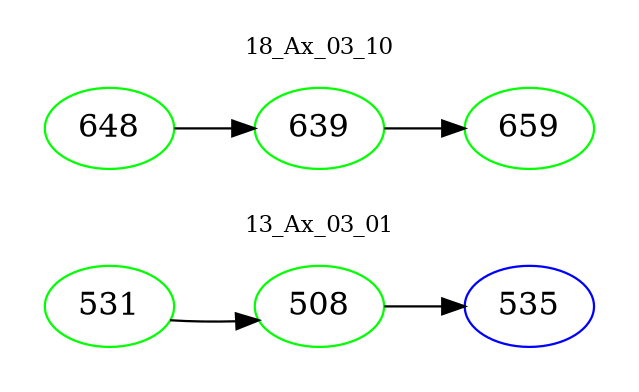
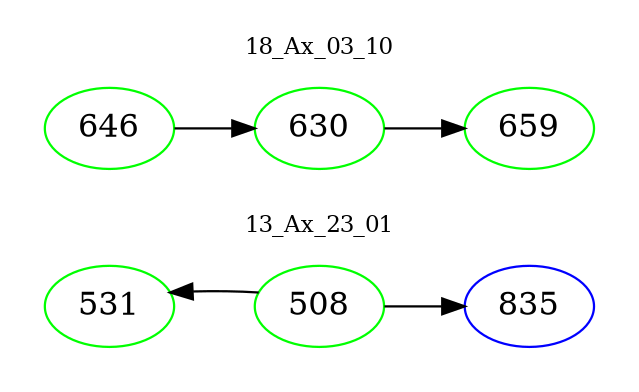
node "648": label "648" -> "646"
node "639": label "639" -> "630"
cluster "13_Ax_03_01": label "13_Ax_03_01" -> "13_Ax_23_01"
node "535": label "535" -> "835"
edge "531" -> "508": reversed
